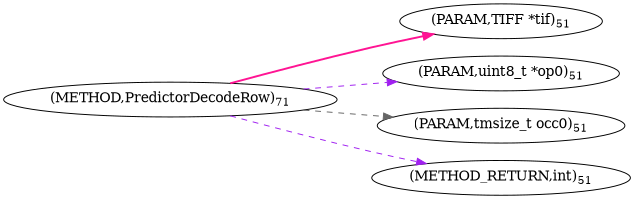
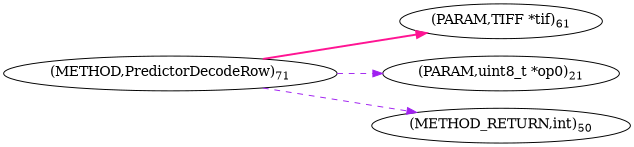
node "(PARAM,TIFF *tif)": text "51" -> "61"
node "(PARAM,uint8_t *op0)": text "51" -> "21"
node "(PARAM,tmsize_t occ0)": removed
node "(METHOD_RETURN,int)": text "51" -> "50"
